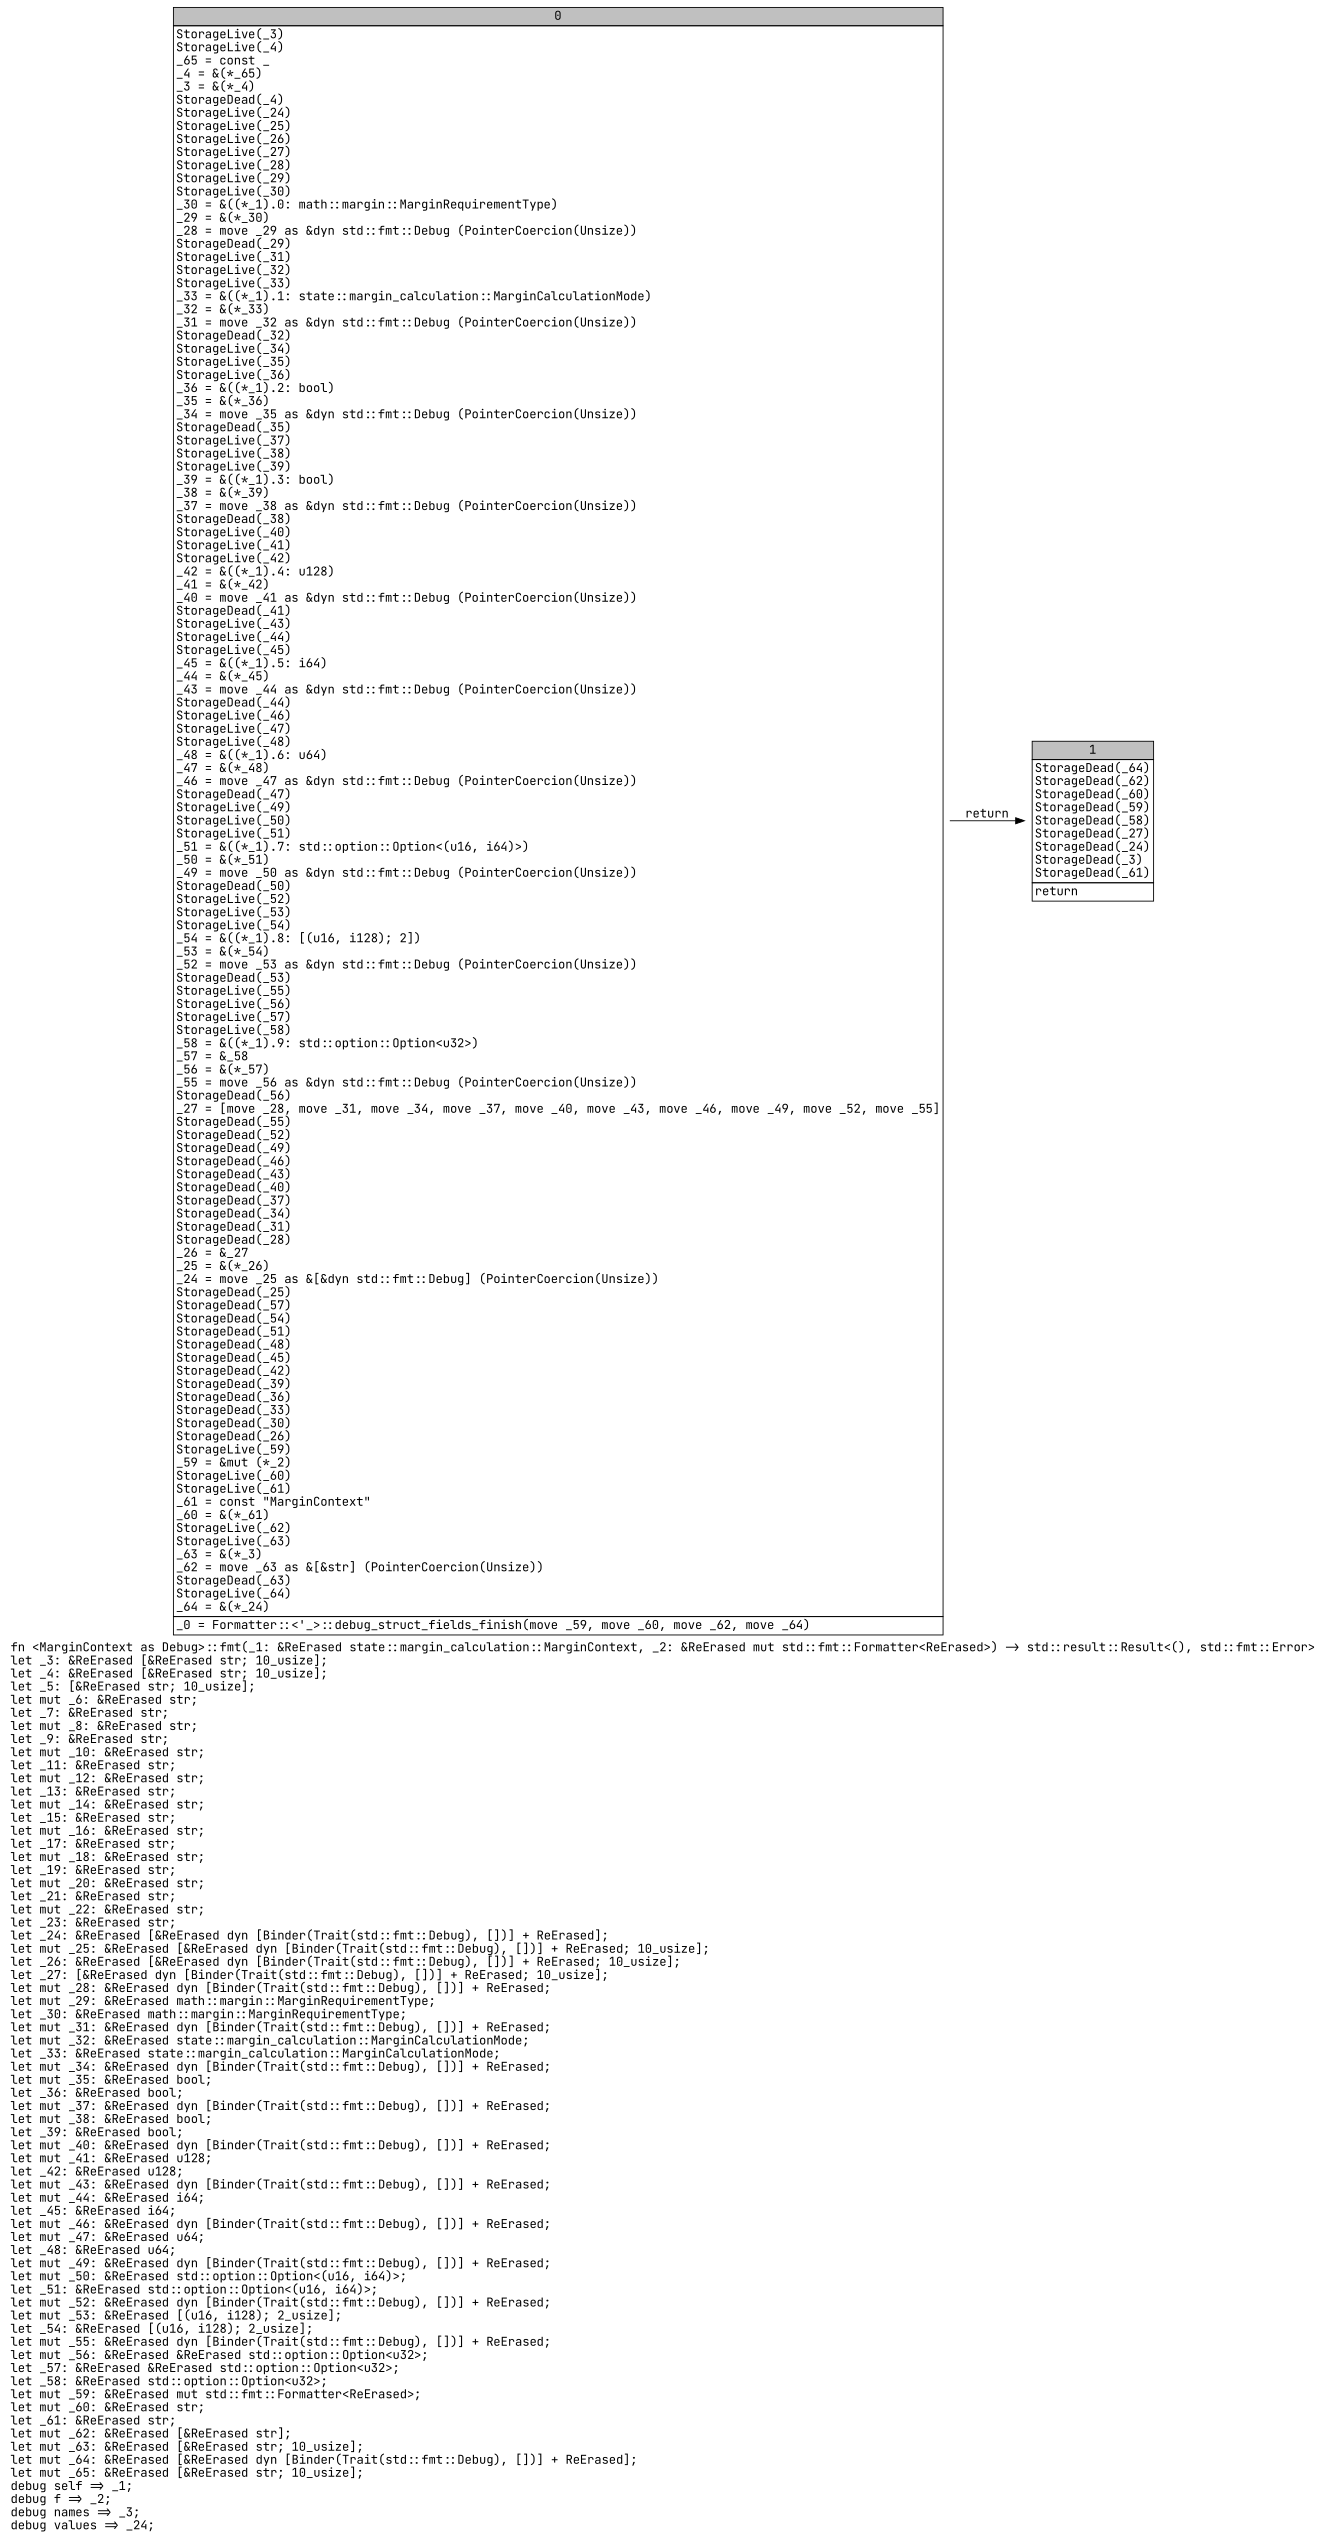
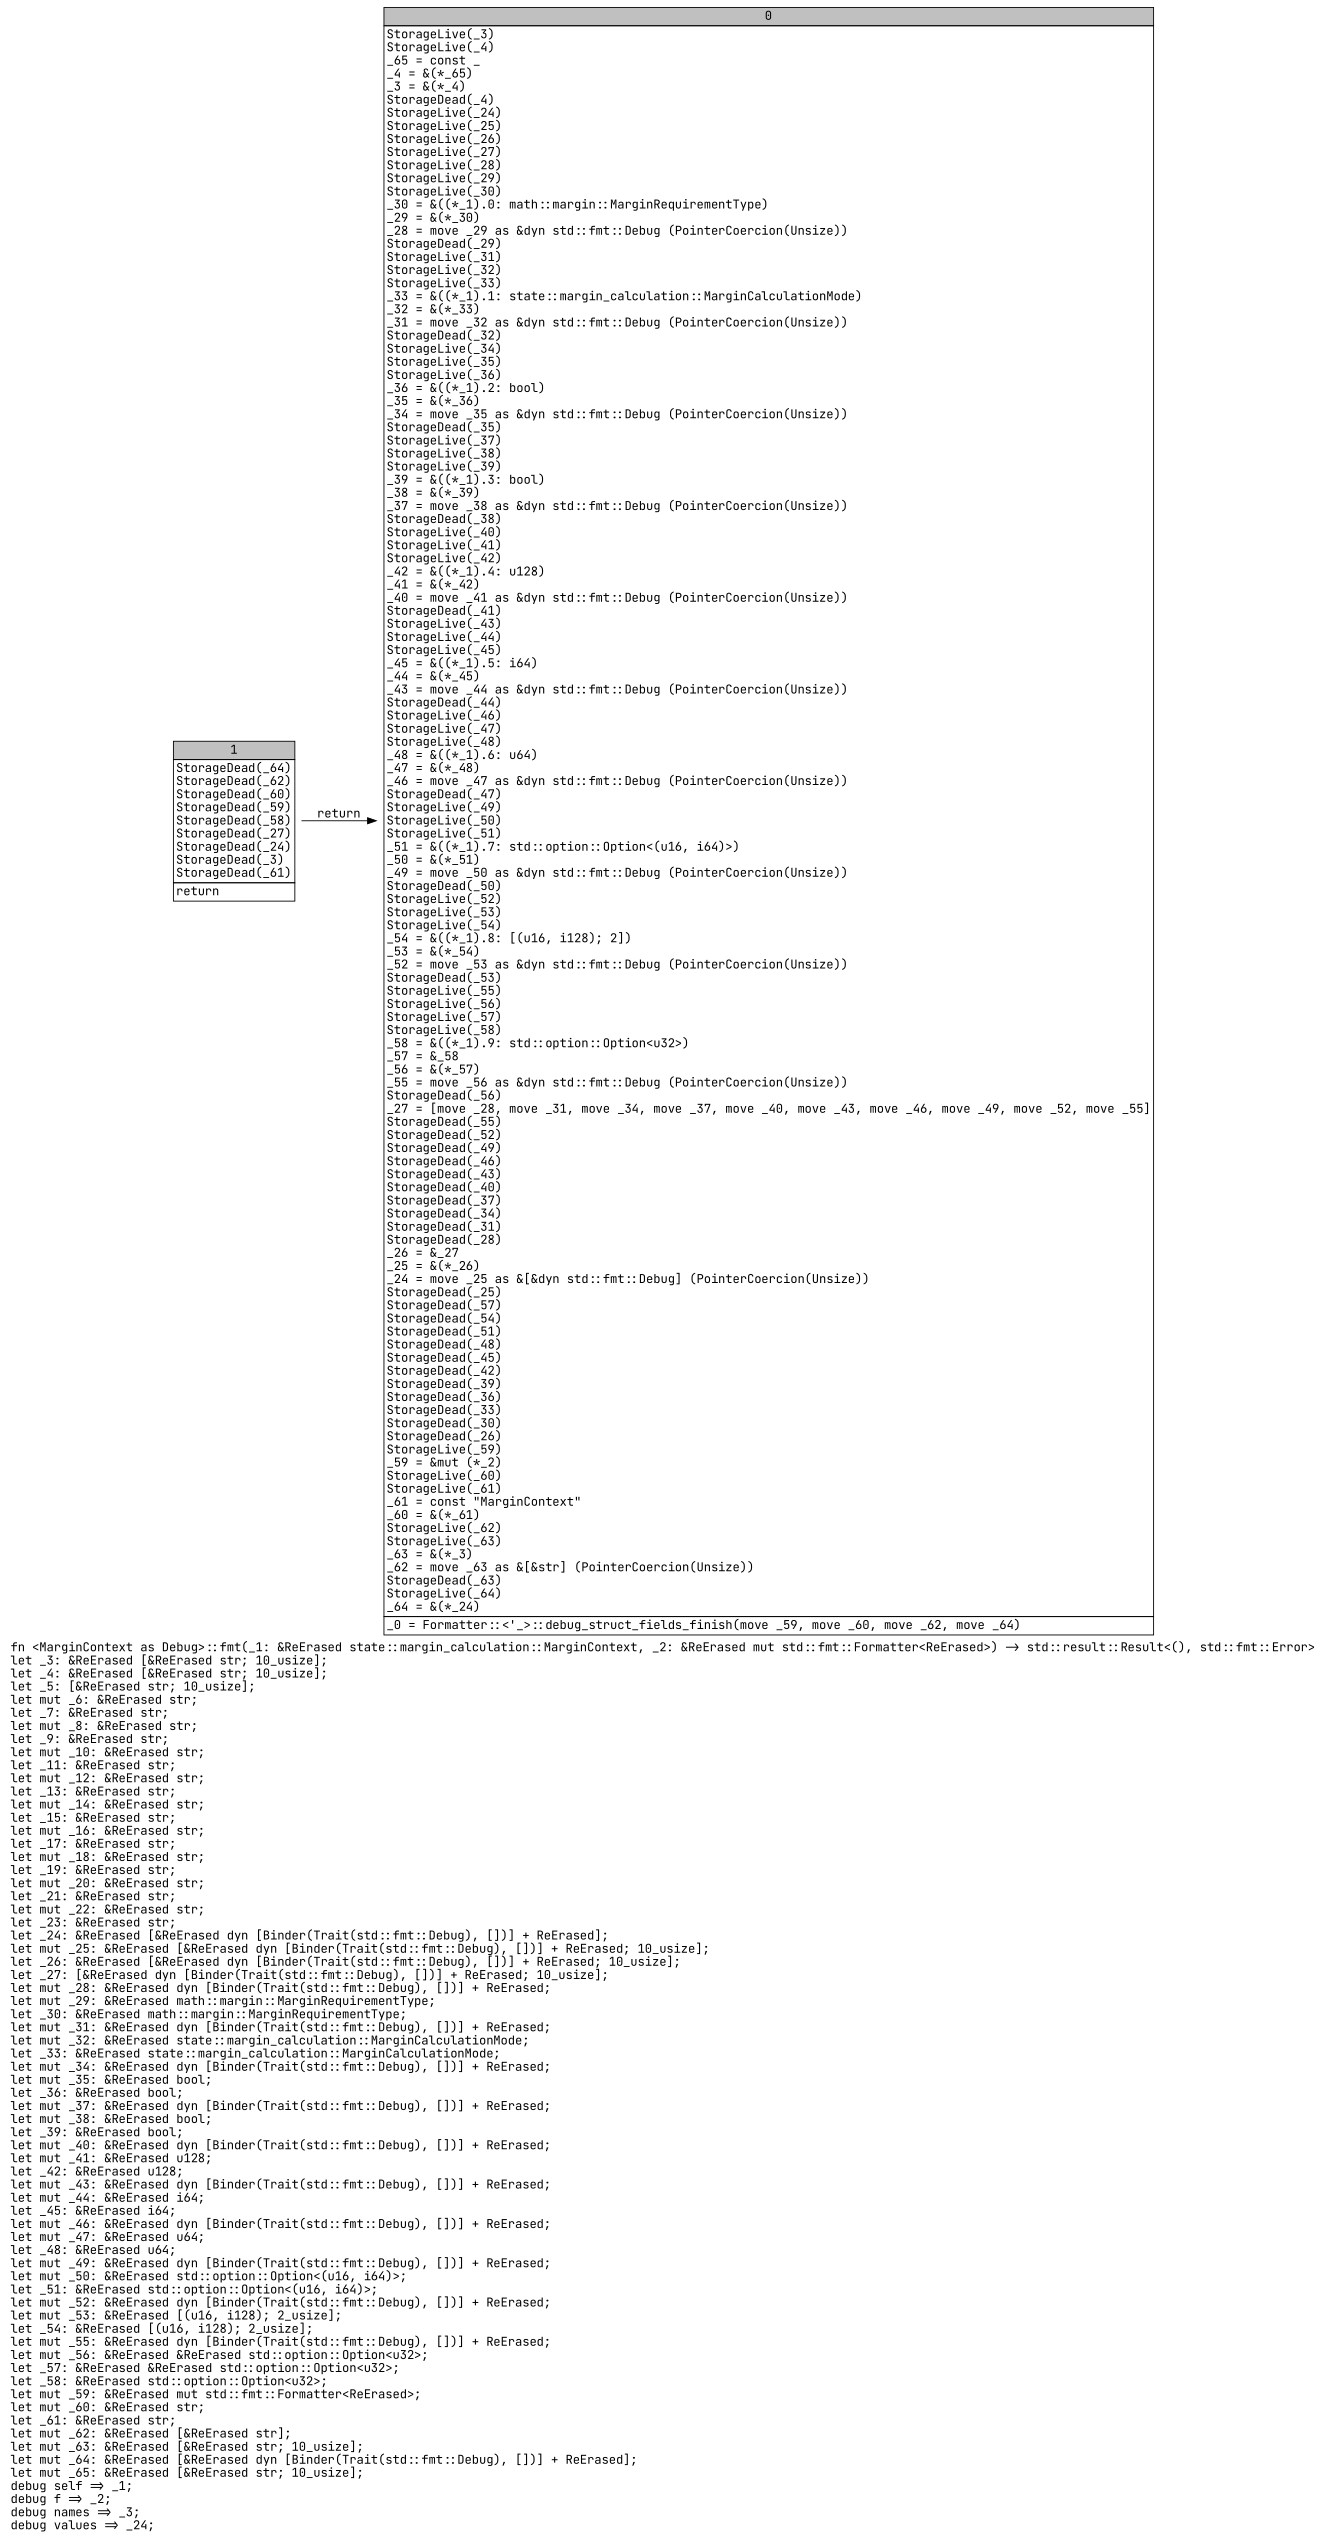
edge "0" -> "1": reversed
